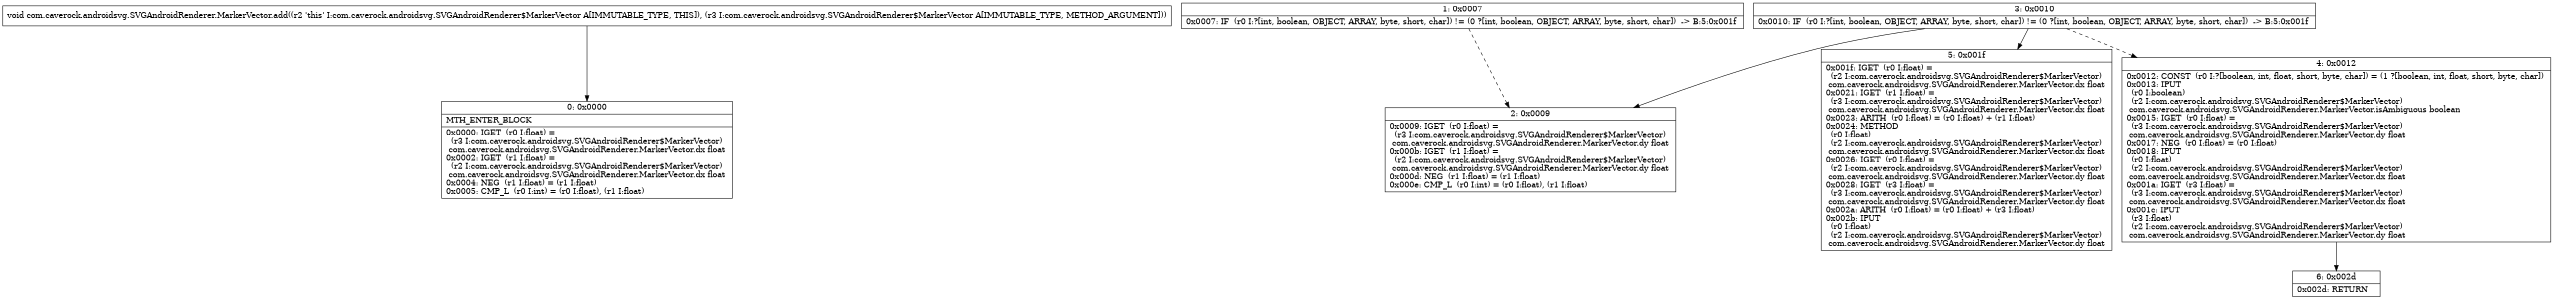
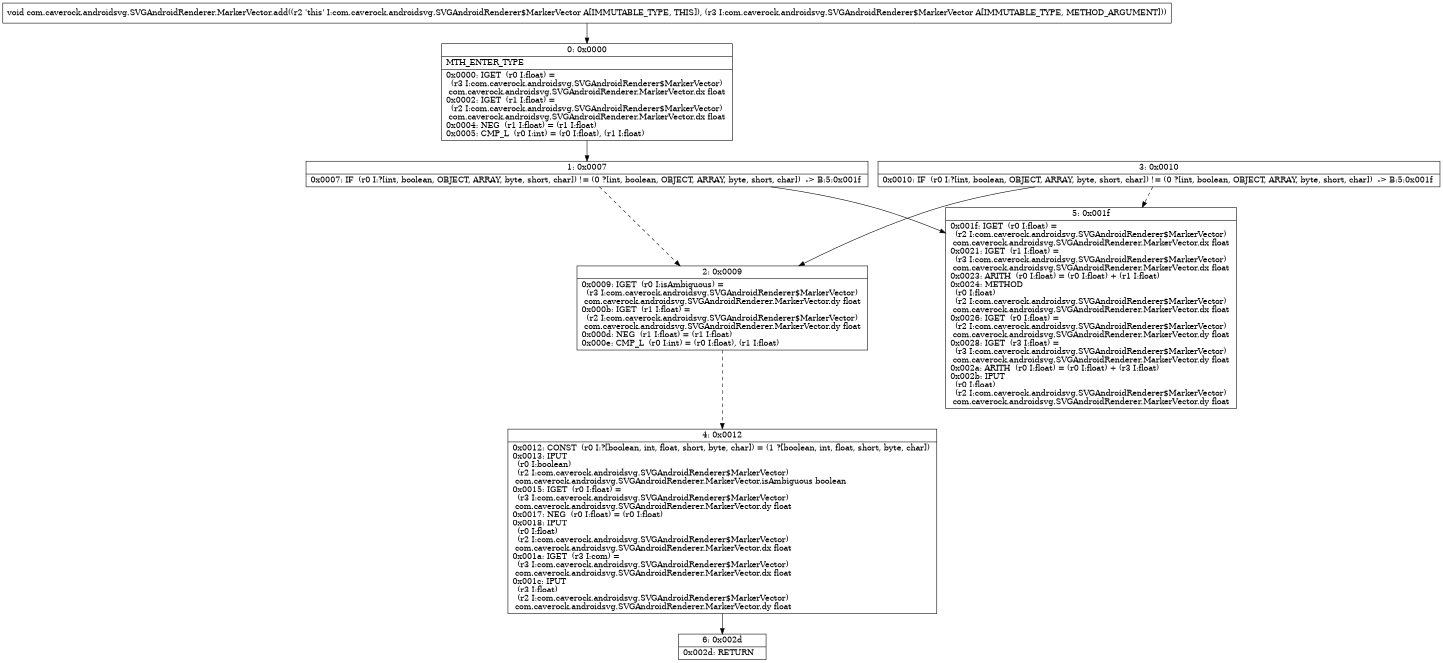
edge "3: 0x0010" -> "5: 0x001f": style solid -> dashed
edge "3: 0x0010" -> "4: 0x0012": now "2: 0x0009" -> "4: 0x0012"
node "0: 0x0000": text "MTH_ENTER_BLOCK" -> "MTH_ENTER_TYPE"
node "2: 0x0009": text "0x0009: IGET  (r0 I:float) =" -> "0x0009: IGET  (r0 I:isAmbiguous) ="
edge "0: 0x0000" -> "1: 0x0007": added
node "4: 0x0012": text "0x001a: IGET  (r3 I:float) =" -> "0x001a: IGET  (r3 I:com) ="
edge "1: 0x0007" -> "5: 0x001f": added
